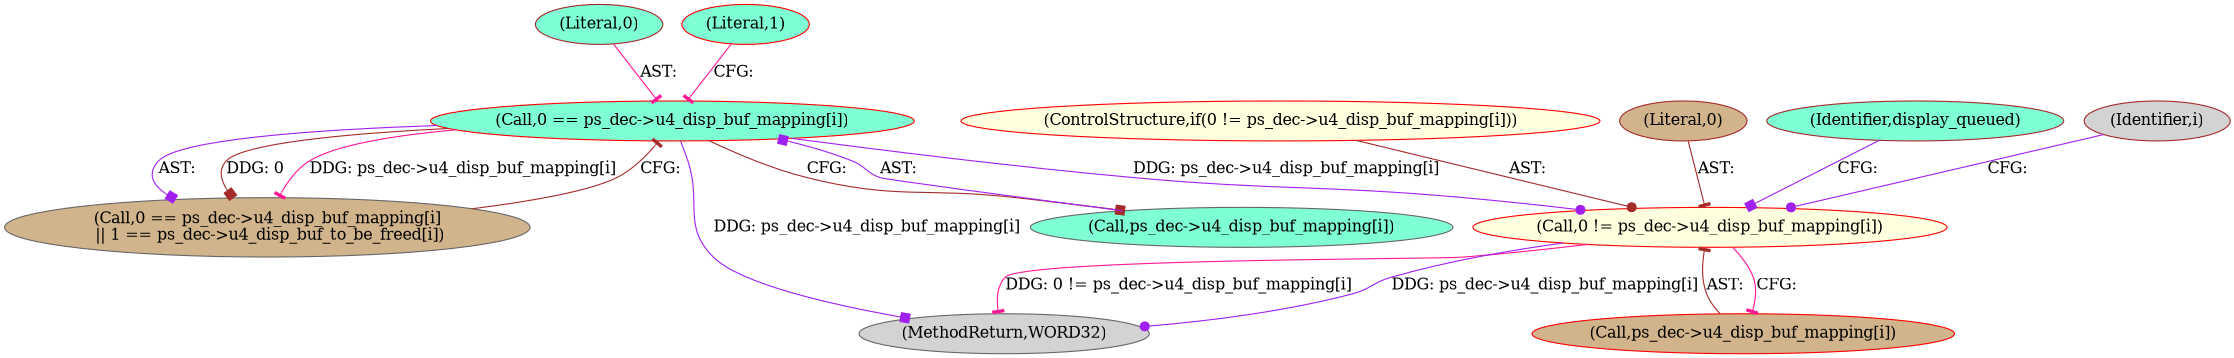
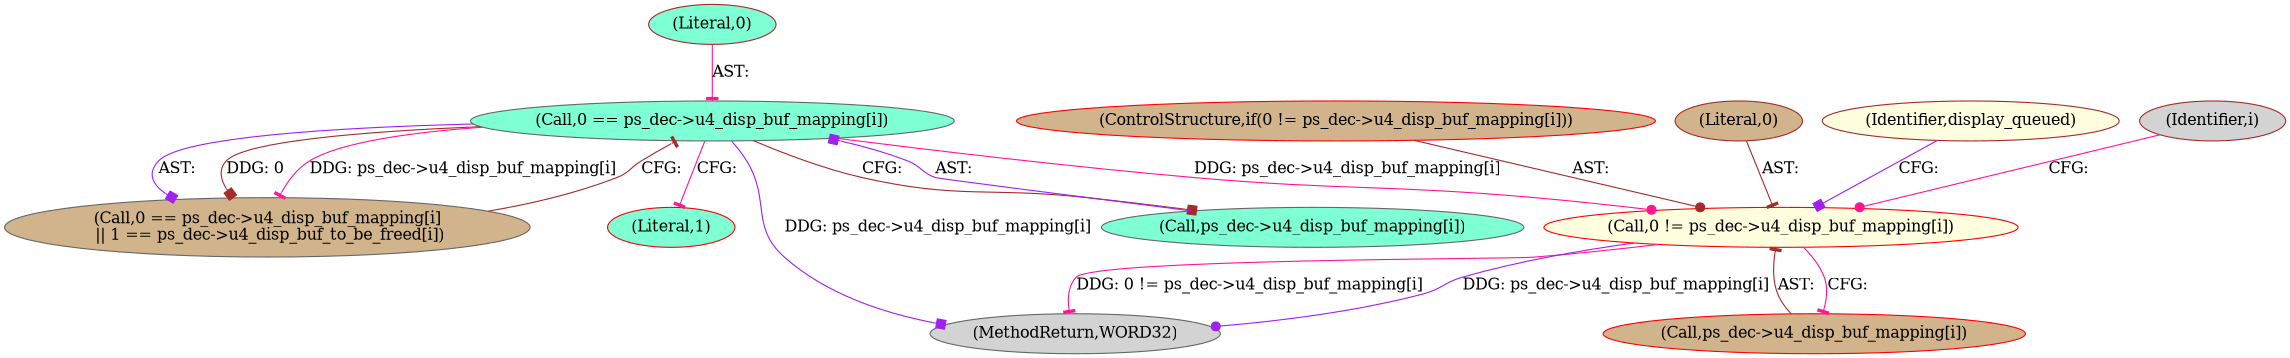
edge "(Literal,1)" -> "(Call,0 == ps_dec->u4_disp_buf_mapping[i])": reversed
node "(Call,0 == ps_dec->u4_disp_buf_mapping[i])": color red -> gray40
node "(ControlStructure,if(0 != ps_dec->u4_disp_buf_mapping[i]))": fillcolor lightyellow -> tan
node "(Identifier,display_queued)": fillcolor aquamarine -> lightyellow
edge "(Identifier,i)" -> "(Call,0 != ps_dec->u4_disp_buf_mapping[i])": color purple -> deeppink
edge "(Call,0 == ps_dec->u4_disp_buf_mapping[i])" -> "(Call,0 != ps_dec->u4_disp_buf_mapping[i])": color purple -> deeppink
